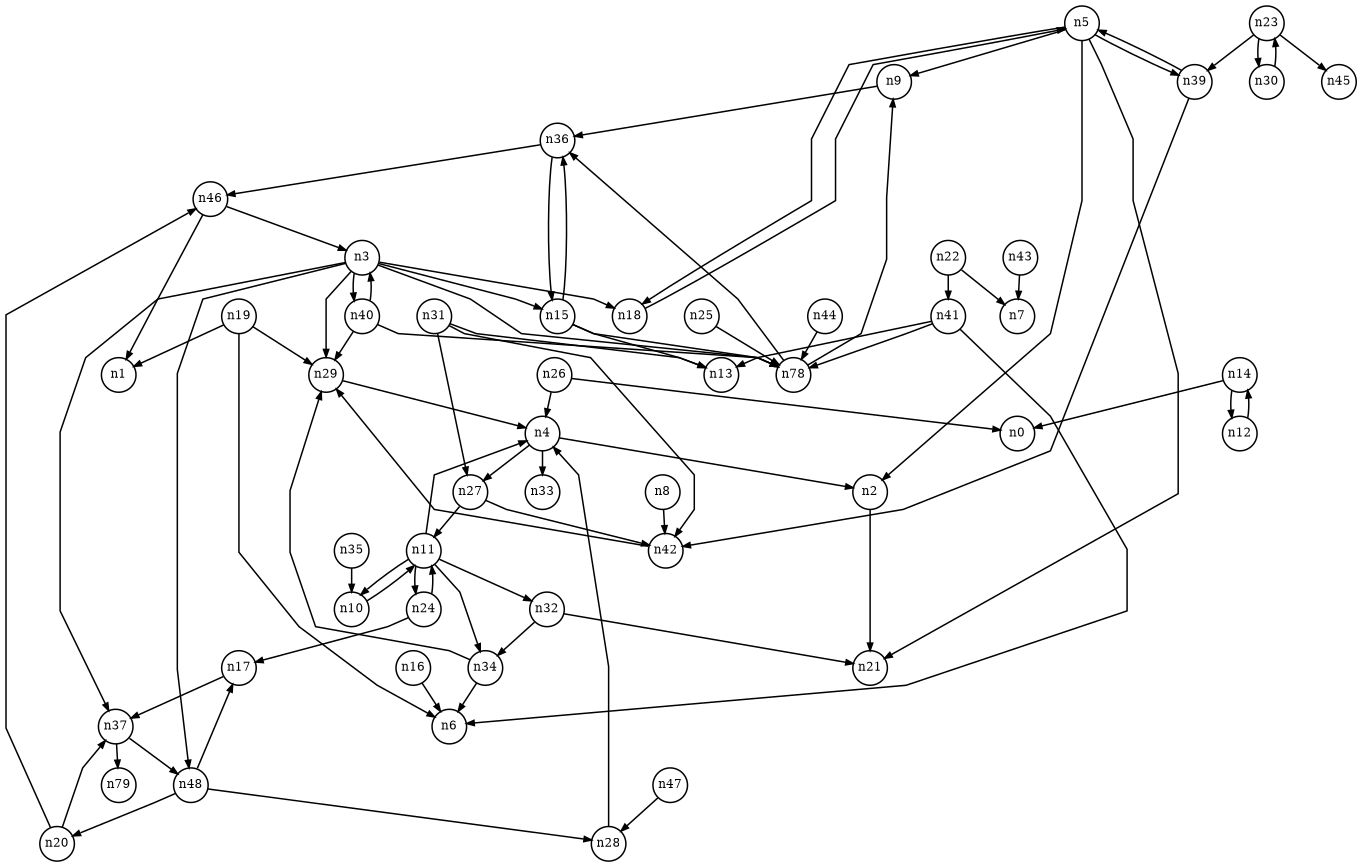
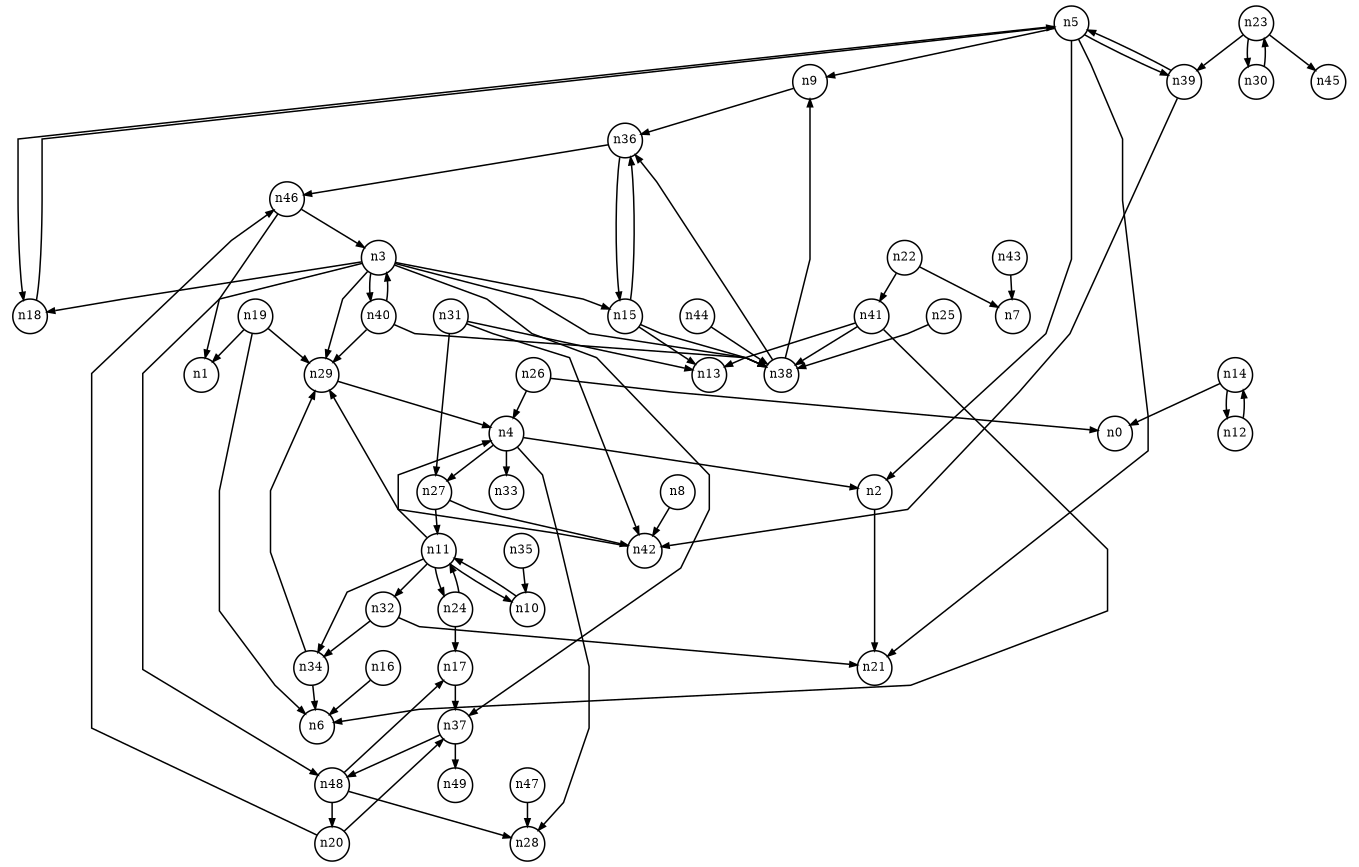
node "n78": label "n78" -> "n38"
edge "n28" -> "n4": reversed
node "n79": label "n79" -> "n49"
